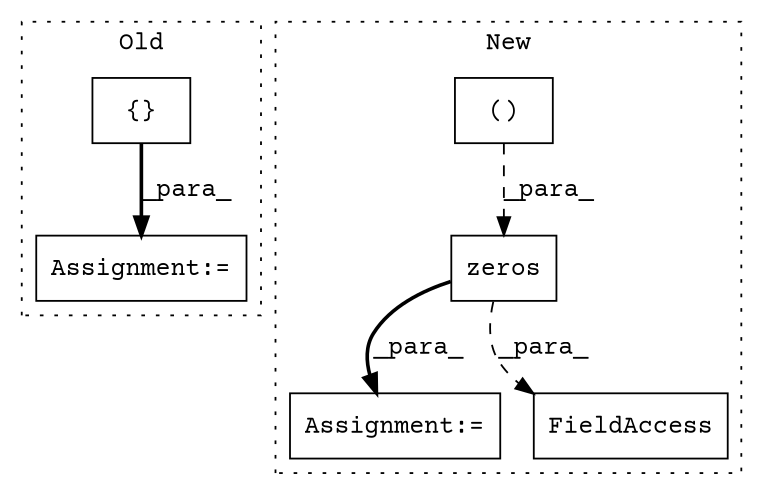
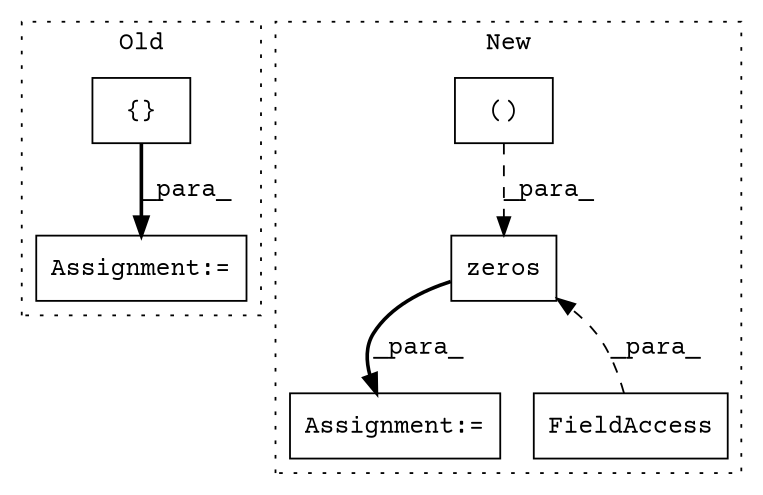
edge "zeros" -> "FieldAccess": reversed
